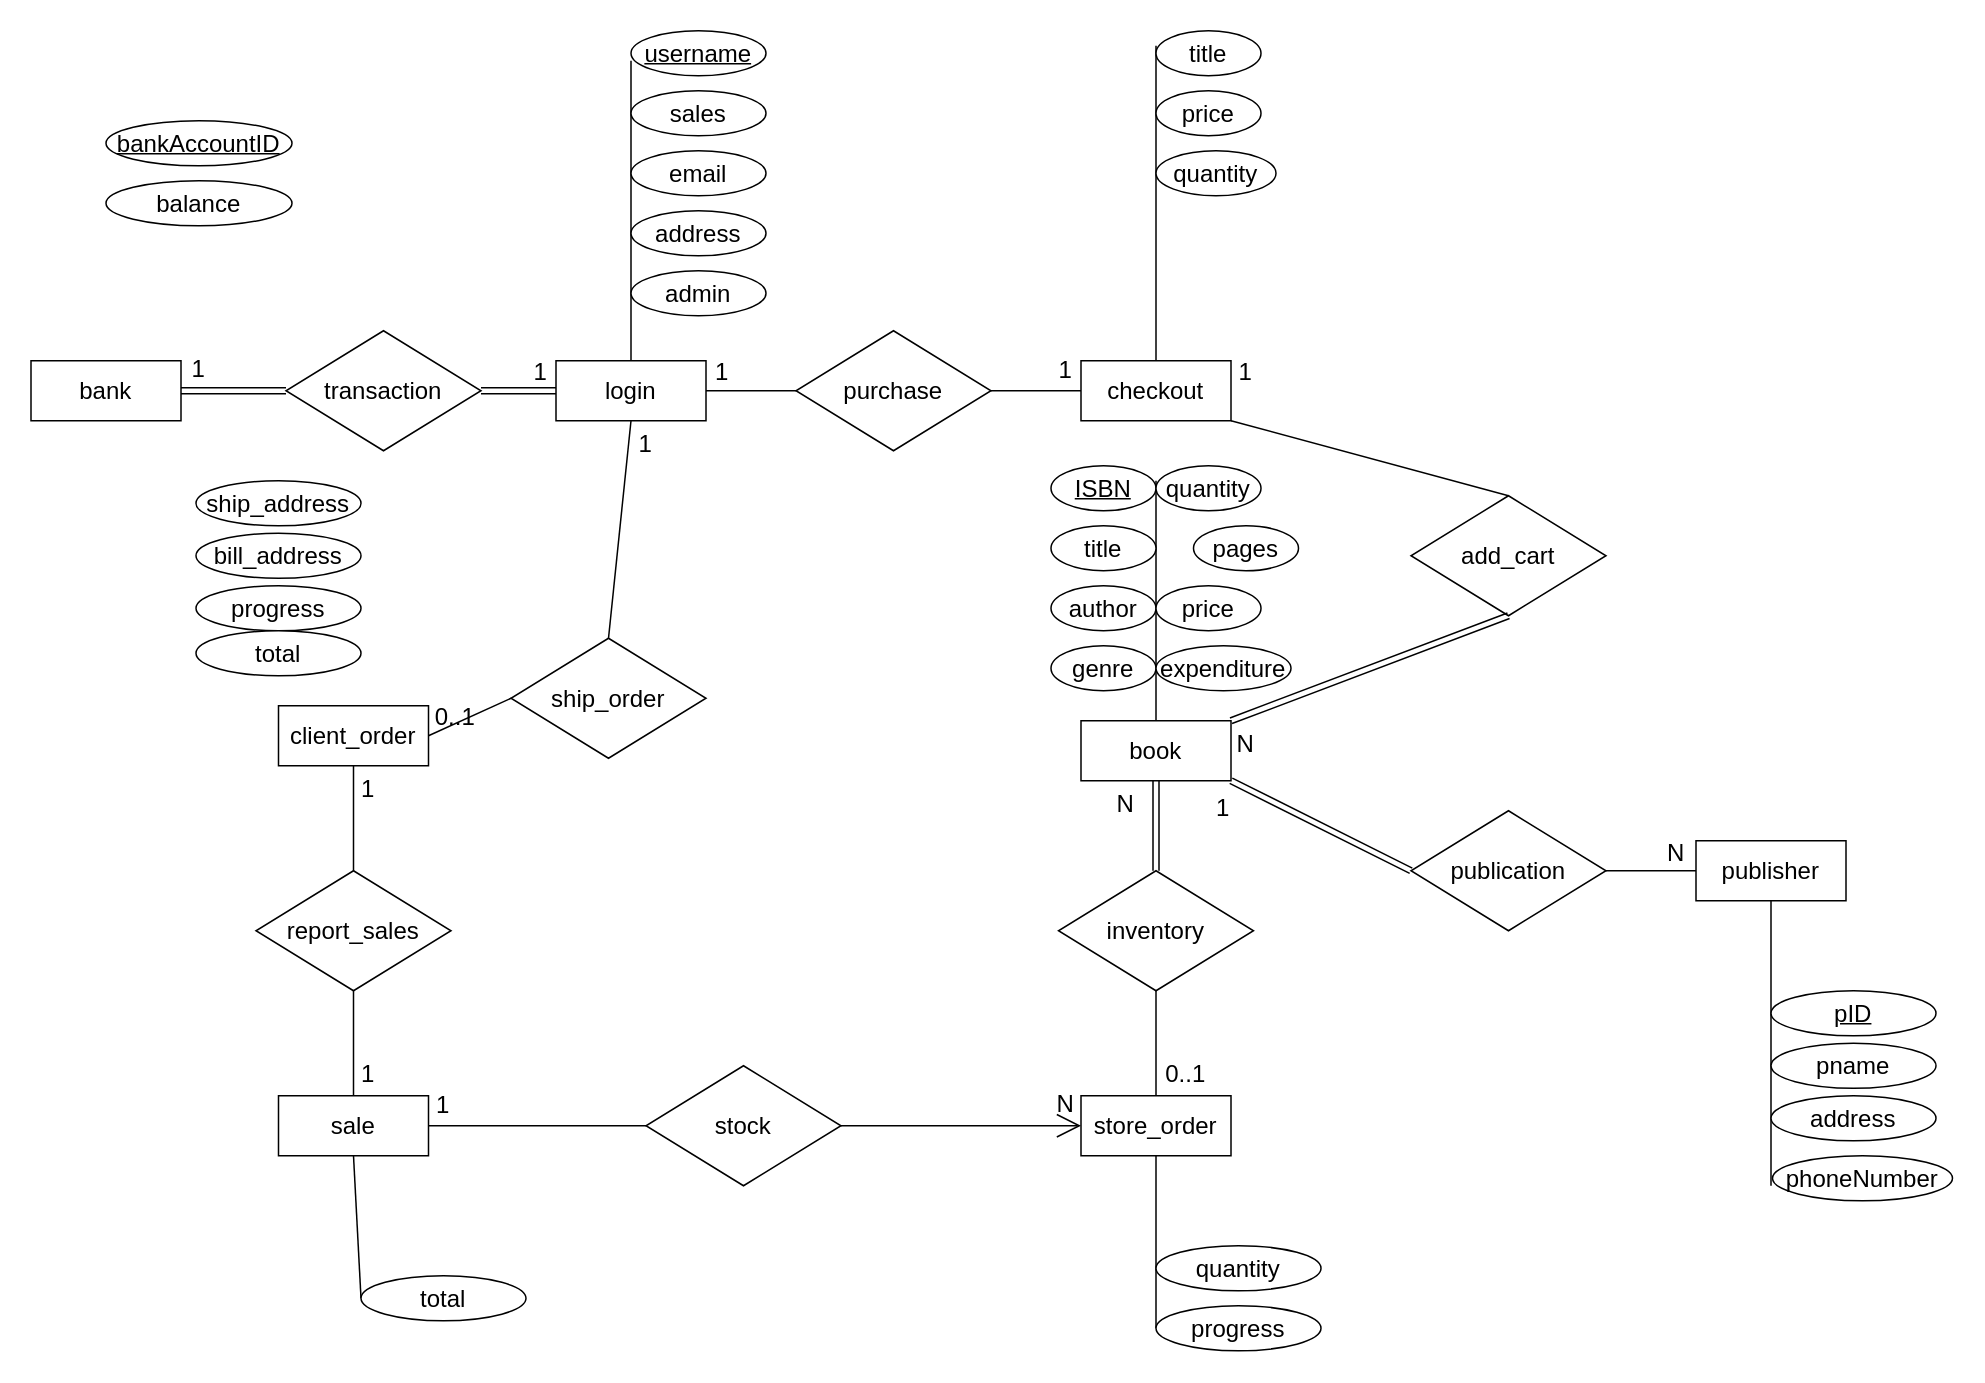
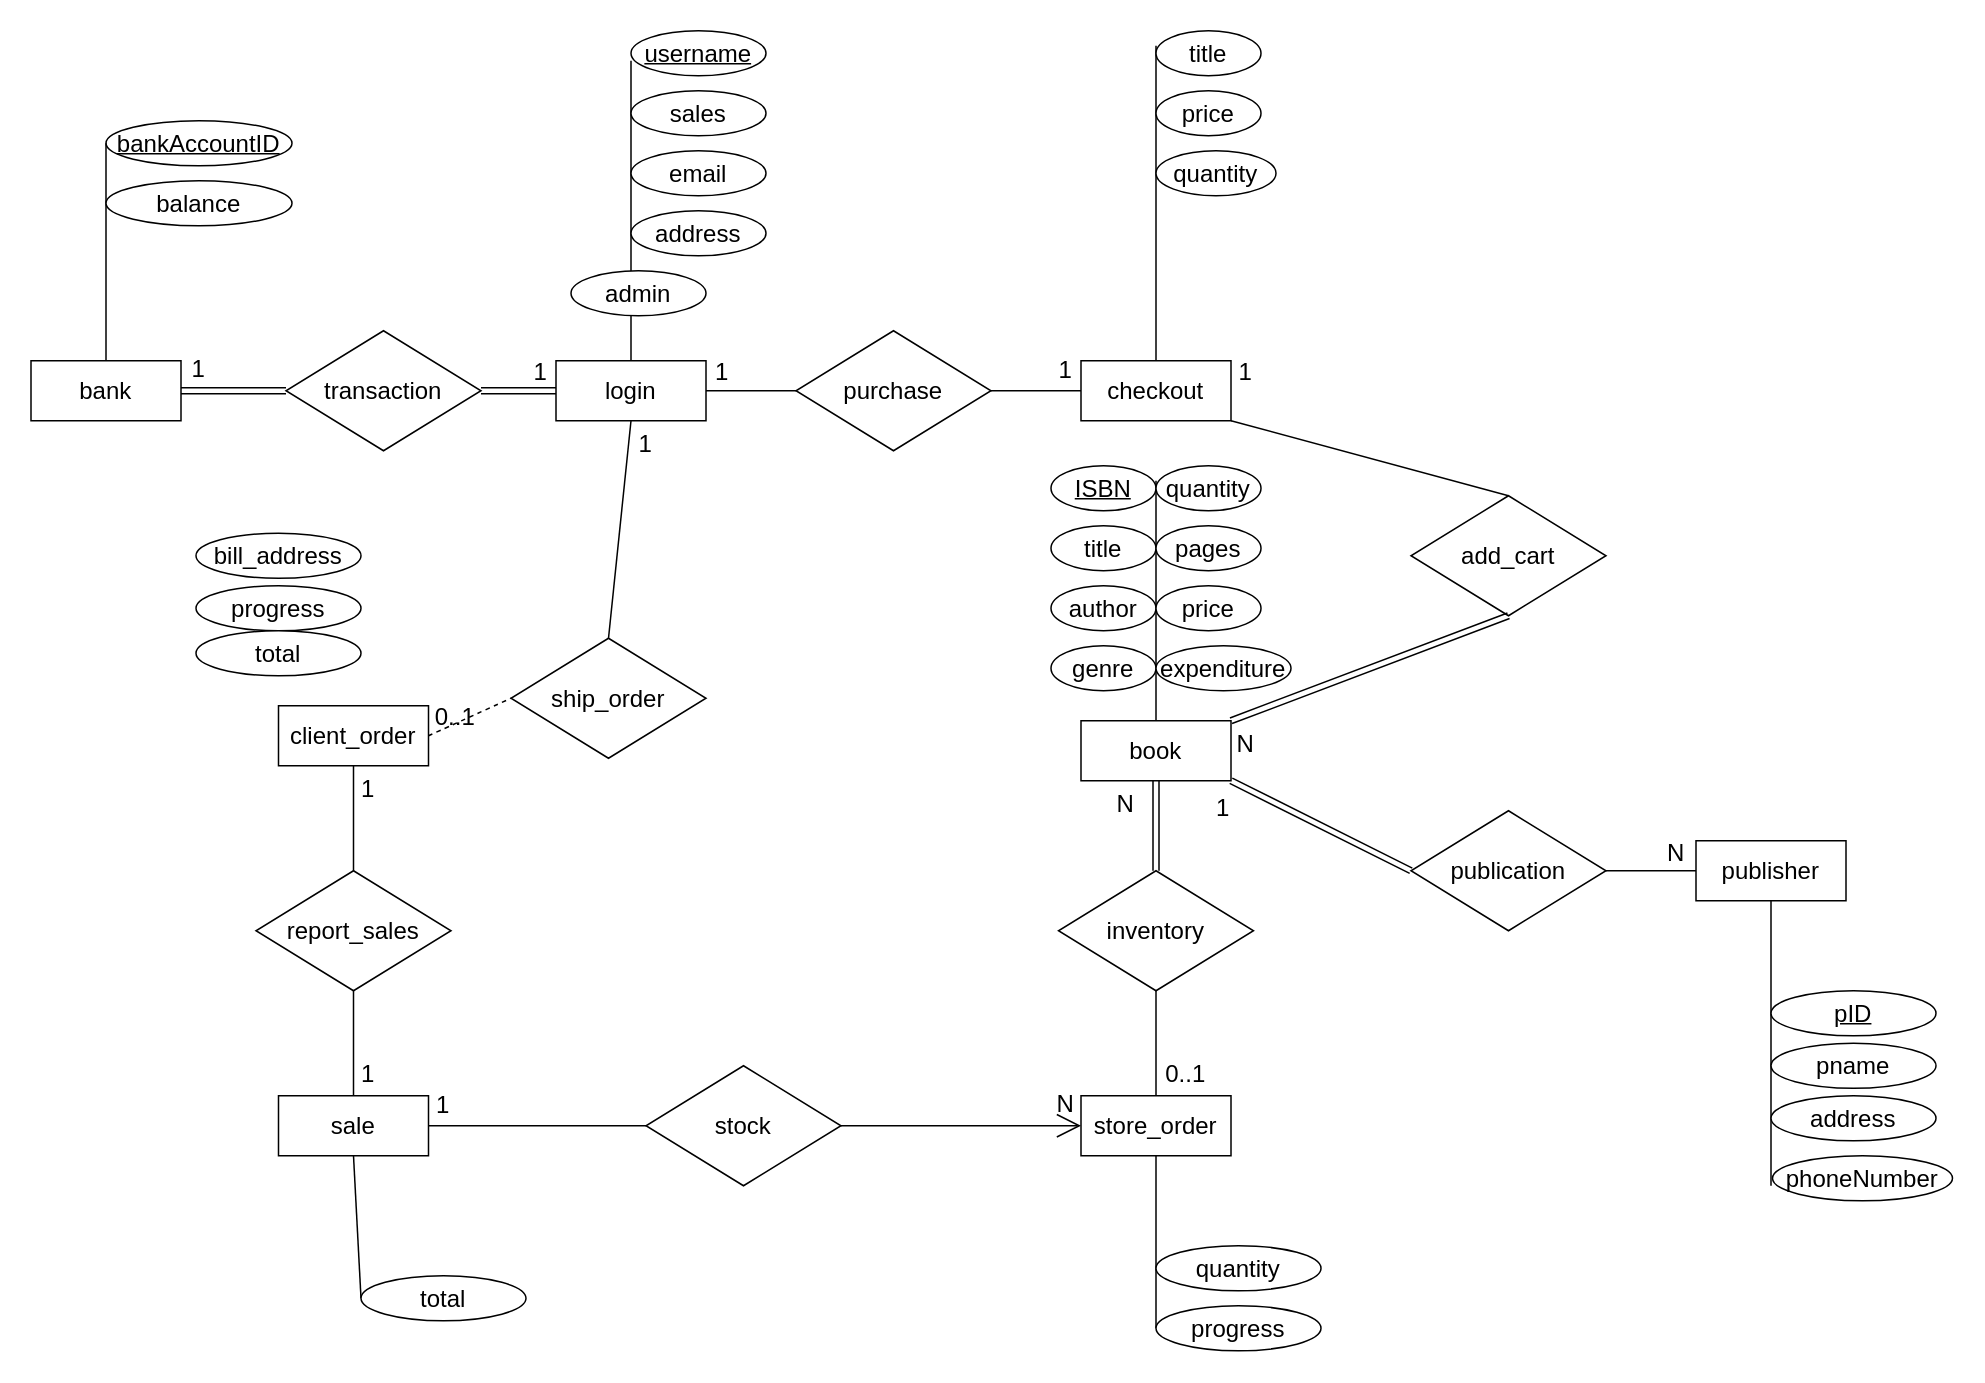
edge "bankAccountID" -- "bank": added
node "admin": moved (698, 293) -> (638, 293)
node "ship_address": removed
node "pages": moved (1246, 548) -> (1208, 548)
edge "ship_order" -- "client_order": style solid -> dashed
